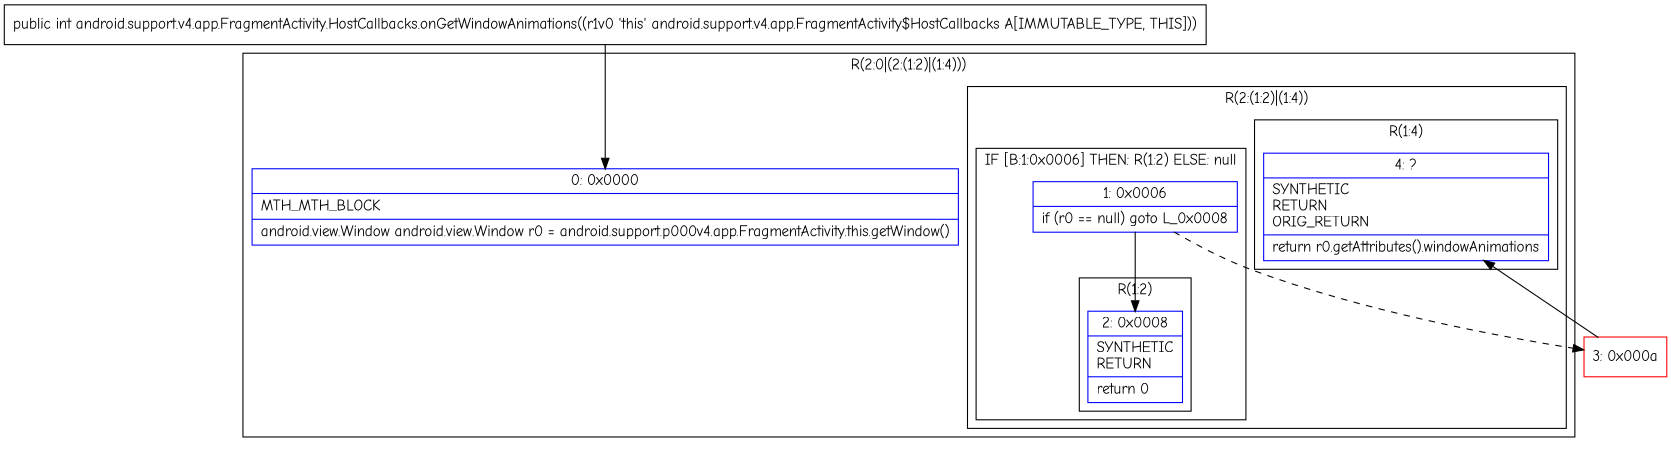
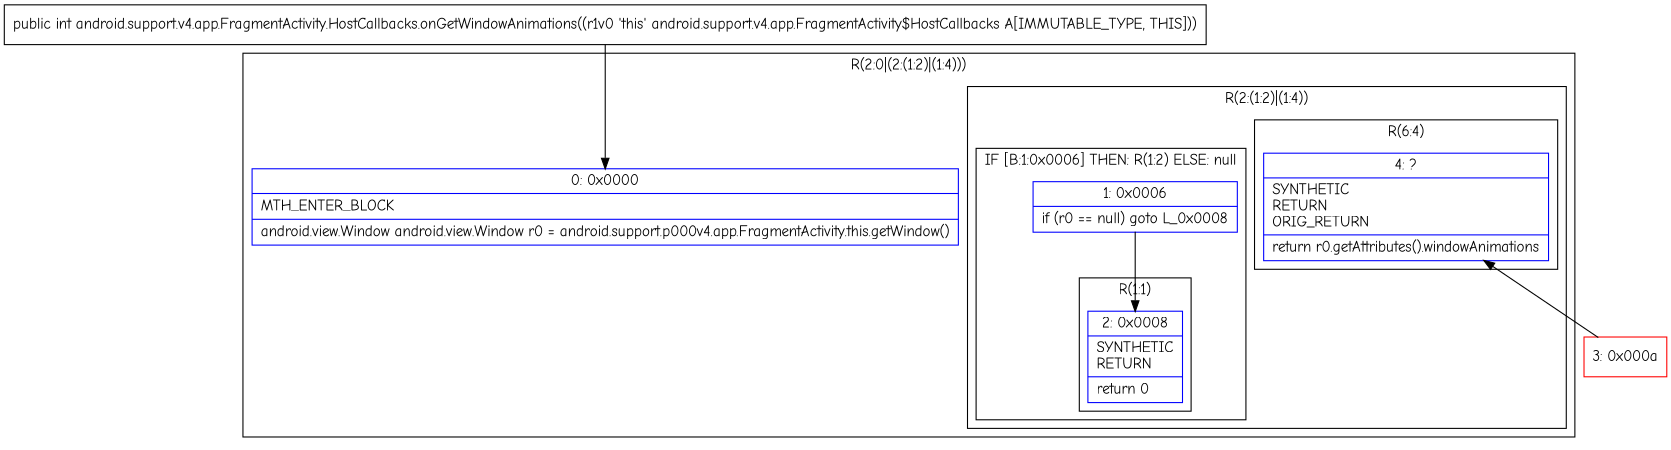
cluster "R(1:4)": label "R(1:4)" -> "R(6:4)"
node "0: 0x0000": text "MTH_MTH_BLOCK" -> "MTH_ENTER_BLOCK"
cluster "R(1:2)": label "R(1:2)" -> "R(1:1)"
edge "1: 0x0006" -> "3: 0x000a": removed
